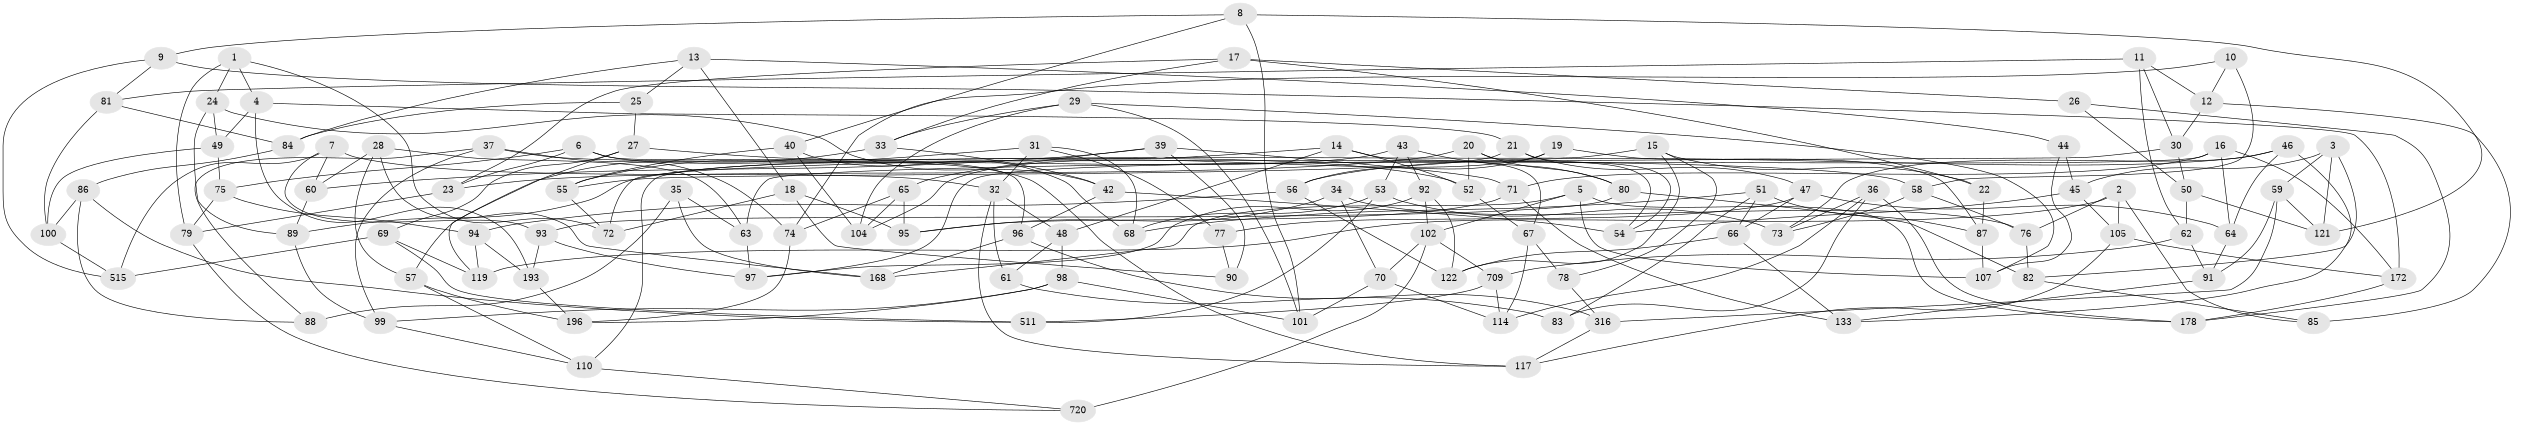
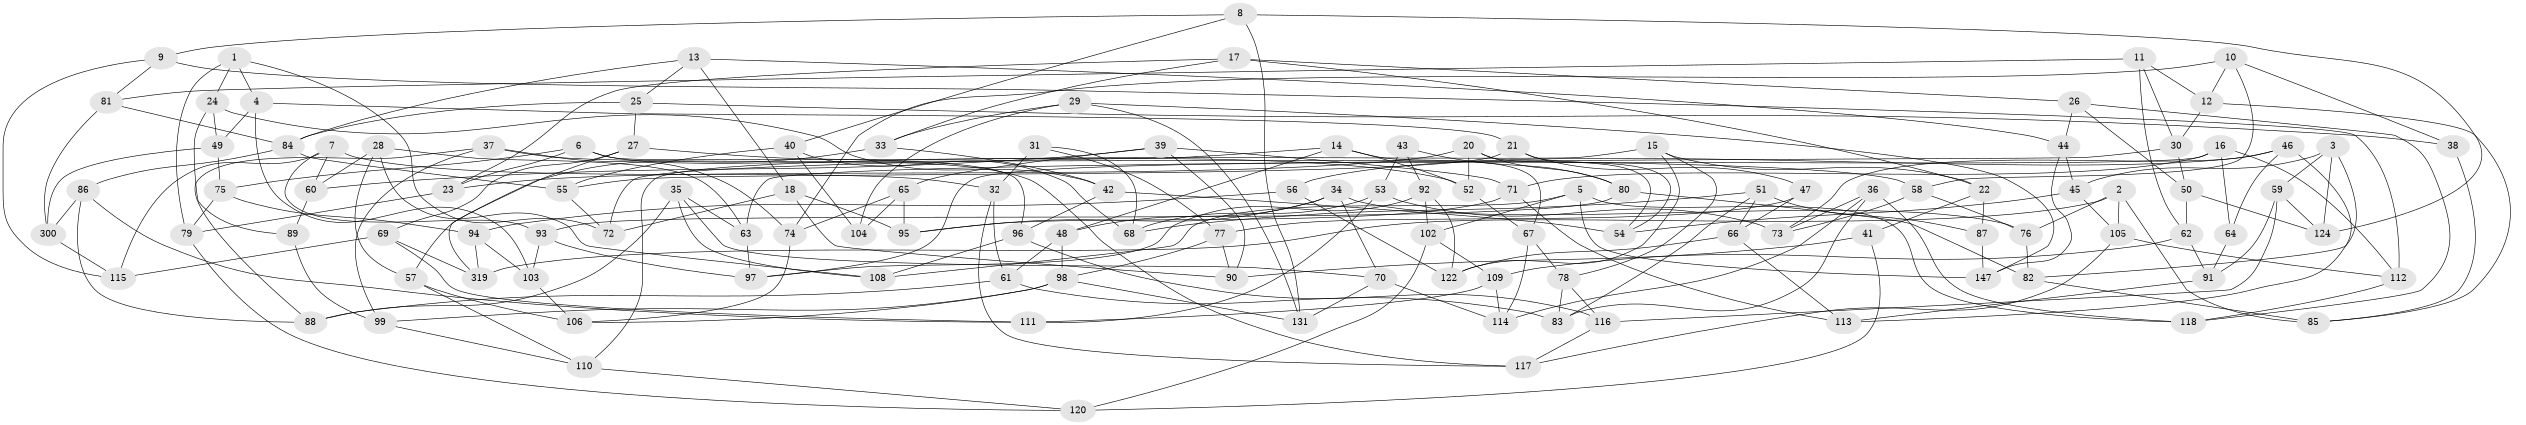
edge "26" -- "44": added
node "19": removed
node "38": added
edge "31" -- "55": now "84" -- "55"
edge "43" -- "89": removed
edge "47" -- "64": removed
edge "32" -- "48": now "34" -- "48"
node "100": label "100" -> "300"
node "41": added
node "121": label "121" -> "124"
edge "102" -- "70": now "35" -- "70"
edge "77" -- "98": added
node "515": label "515" -> "115"
node "119": label "119" -> "319"
node "193": label "193" -> "103"
node "168": label "168" -> "108"
node "709": label "709" -> "109"
node "107": label "107" -> "147"
node "172": label "172" -> "112"
edge "61" -- "88": added
edge "78" -- "83": added
node "196": label "196" -> "106"
node "511": label "511" -> "111"
node "101": label "101" -> "131"
node "316": label "316" -> "116"
node "133": label "133" -> "113"
node "178": label "178" -> "118"
node "720": label "720" -> "120"
